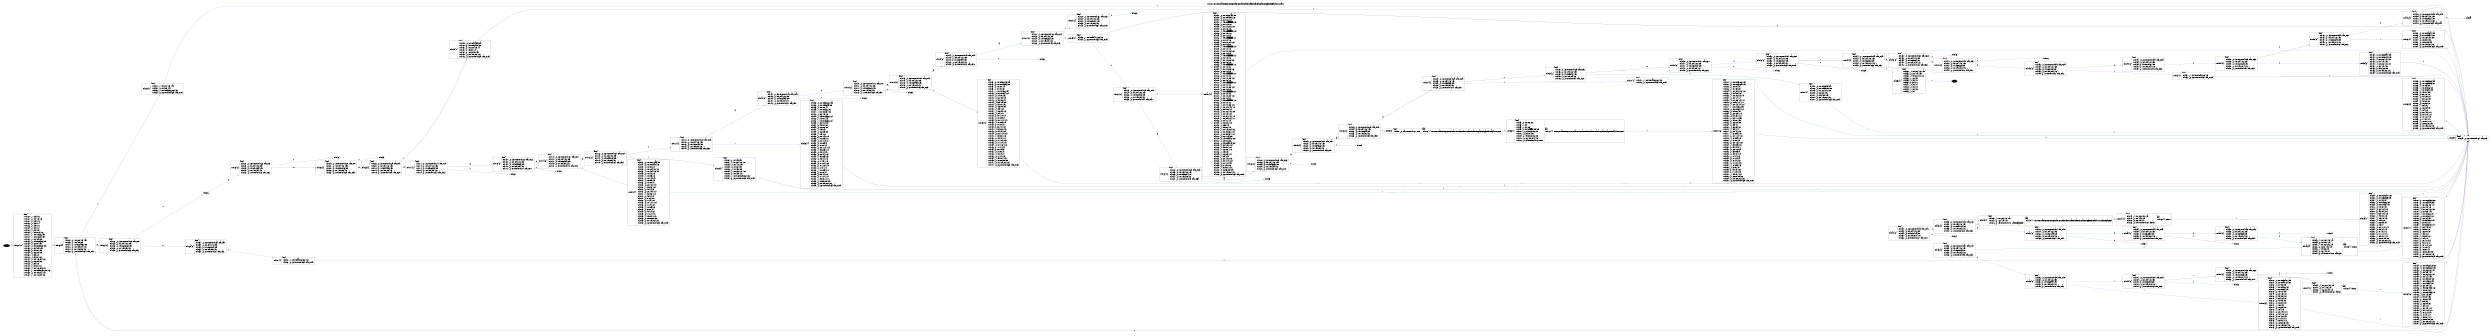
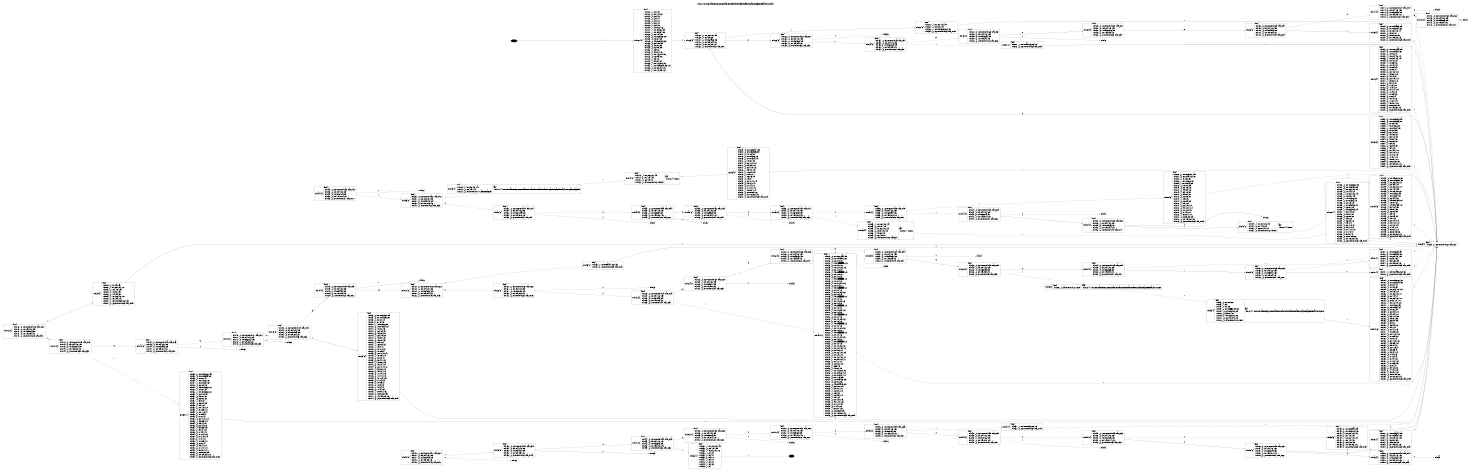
edge "0x401df5 [12]" -> "0x401848 [28]": now "0x40182c [28]" -> "0x401848 [28]"
edge "0x4018f0 [28]" -> "0x40190c [28]": now "0x4018f0 [28]" -> "0x4021b1 [12]"
node "0x402589": removed
node "0x40174c [28]": removed
edge "0x4025b6" -> "0x4016c0 [28]": now "0x4016a4 [28]" -> "0x4016c0 [28]"
edge "0x401ab0 [28]" -> "0x401ea5 [29]": now "0x401ab0 [28]" -> "0x401acc [28]"
node "0x4024b8": added
